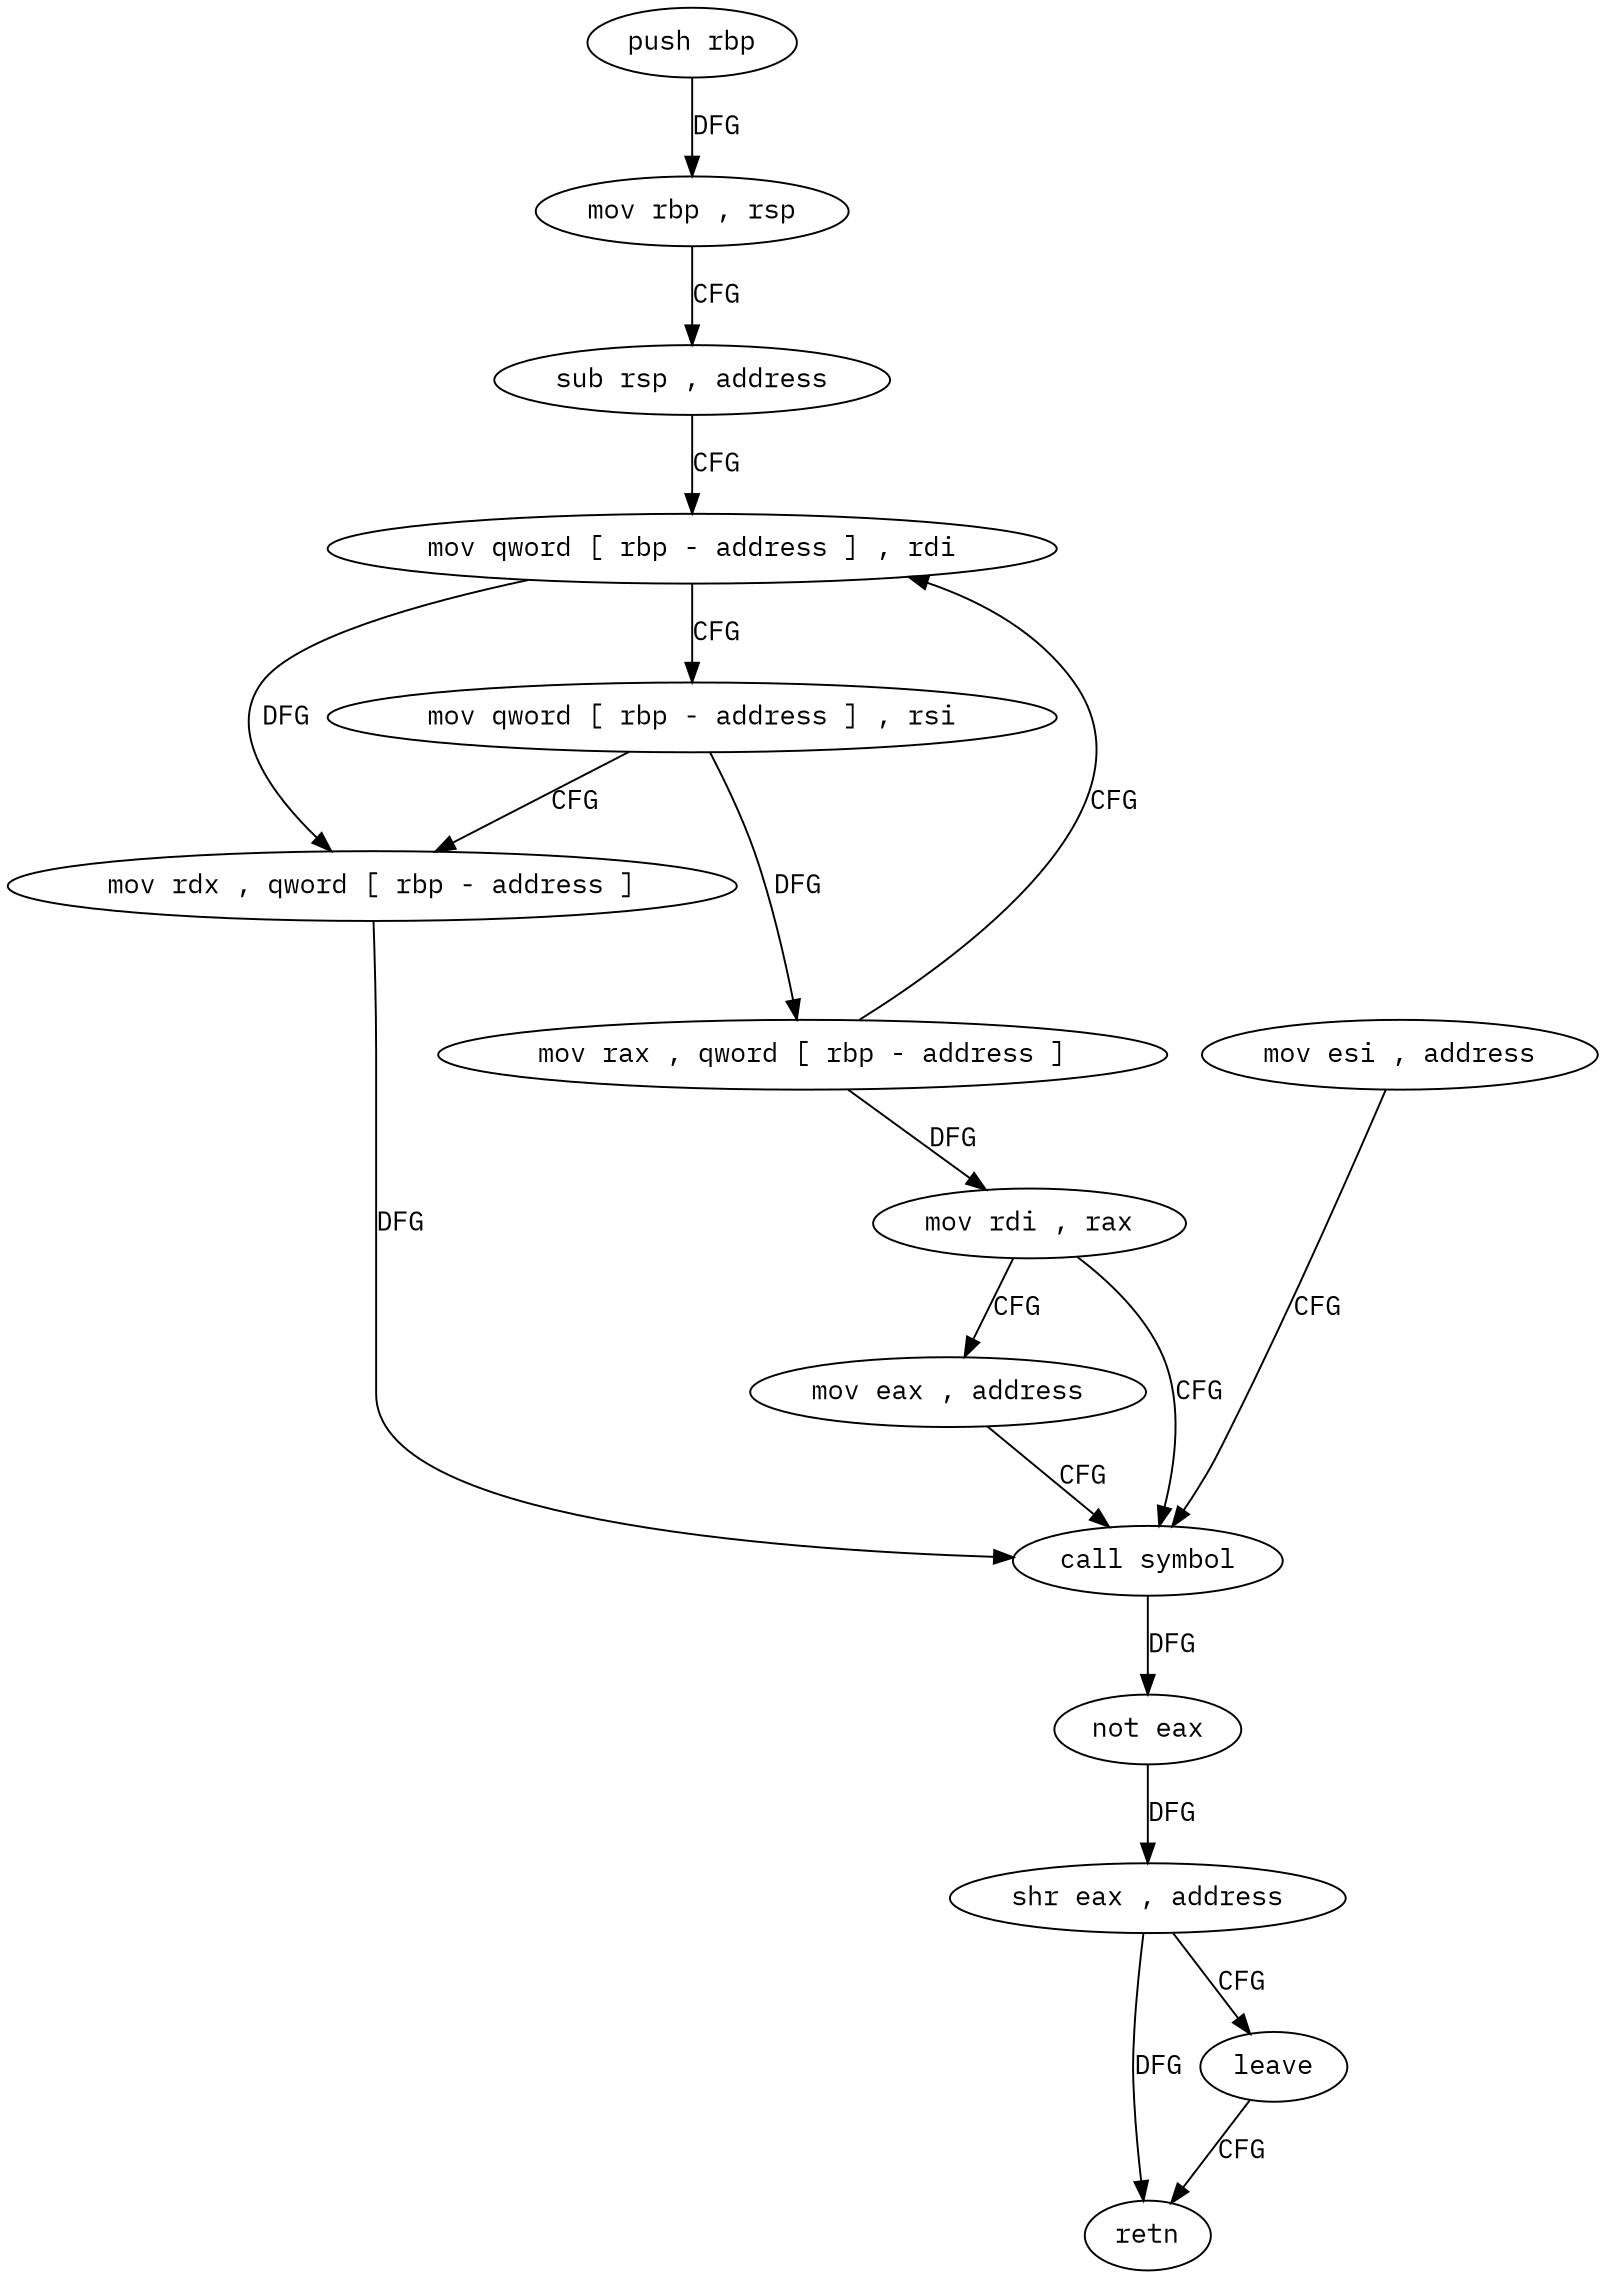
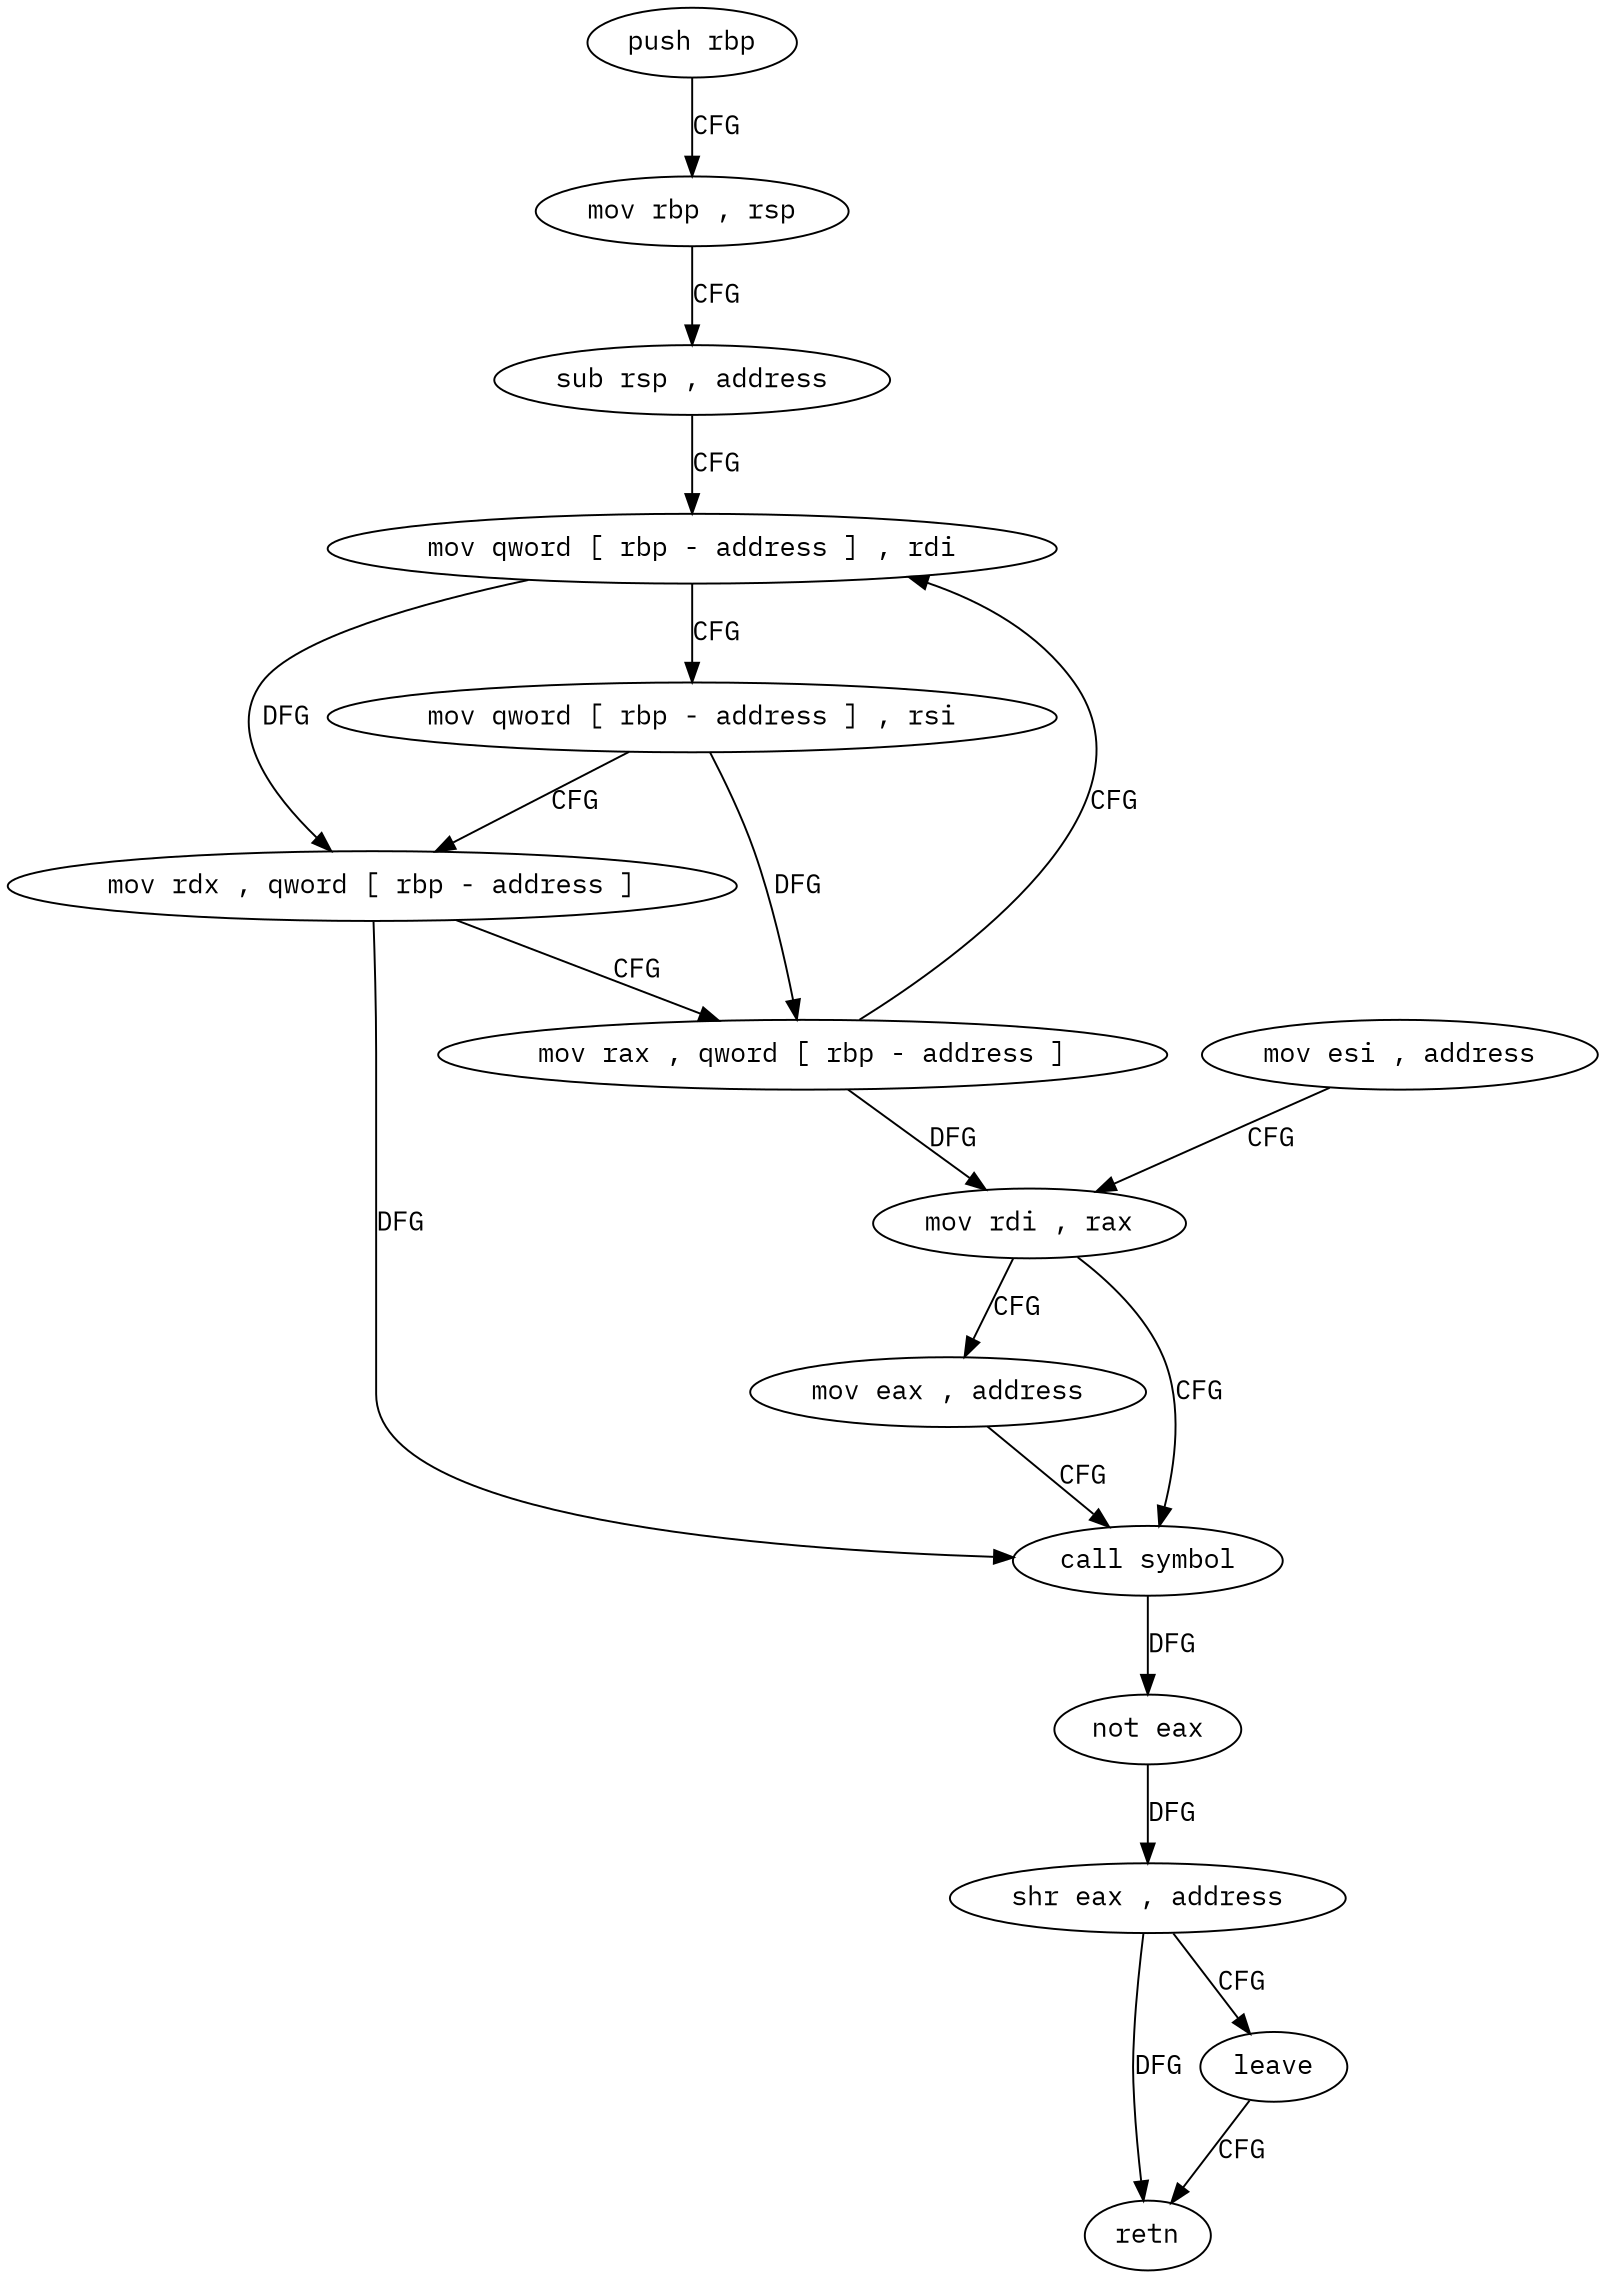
edge "push rbp" -> "mov rbp , rsp": label "DFG" -> "CFG"
edge "mov rdx , qword [ rbp - address ]" -> "mov rax , qword [ rbp - address ]": added, label "CFG"
edge "mov esi , address" -> "call symbol": now "mov esi , address" -> "mov rdi , rax"
